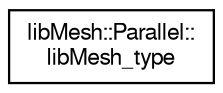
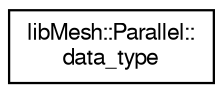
node "libMesh::Parallel:: libMesh_type": label "libMesh::Parallel:: libMesh_type" -> "libMesh::Parallel:: data_type"
